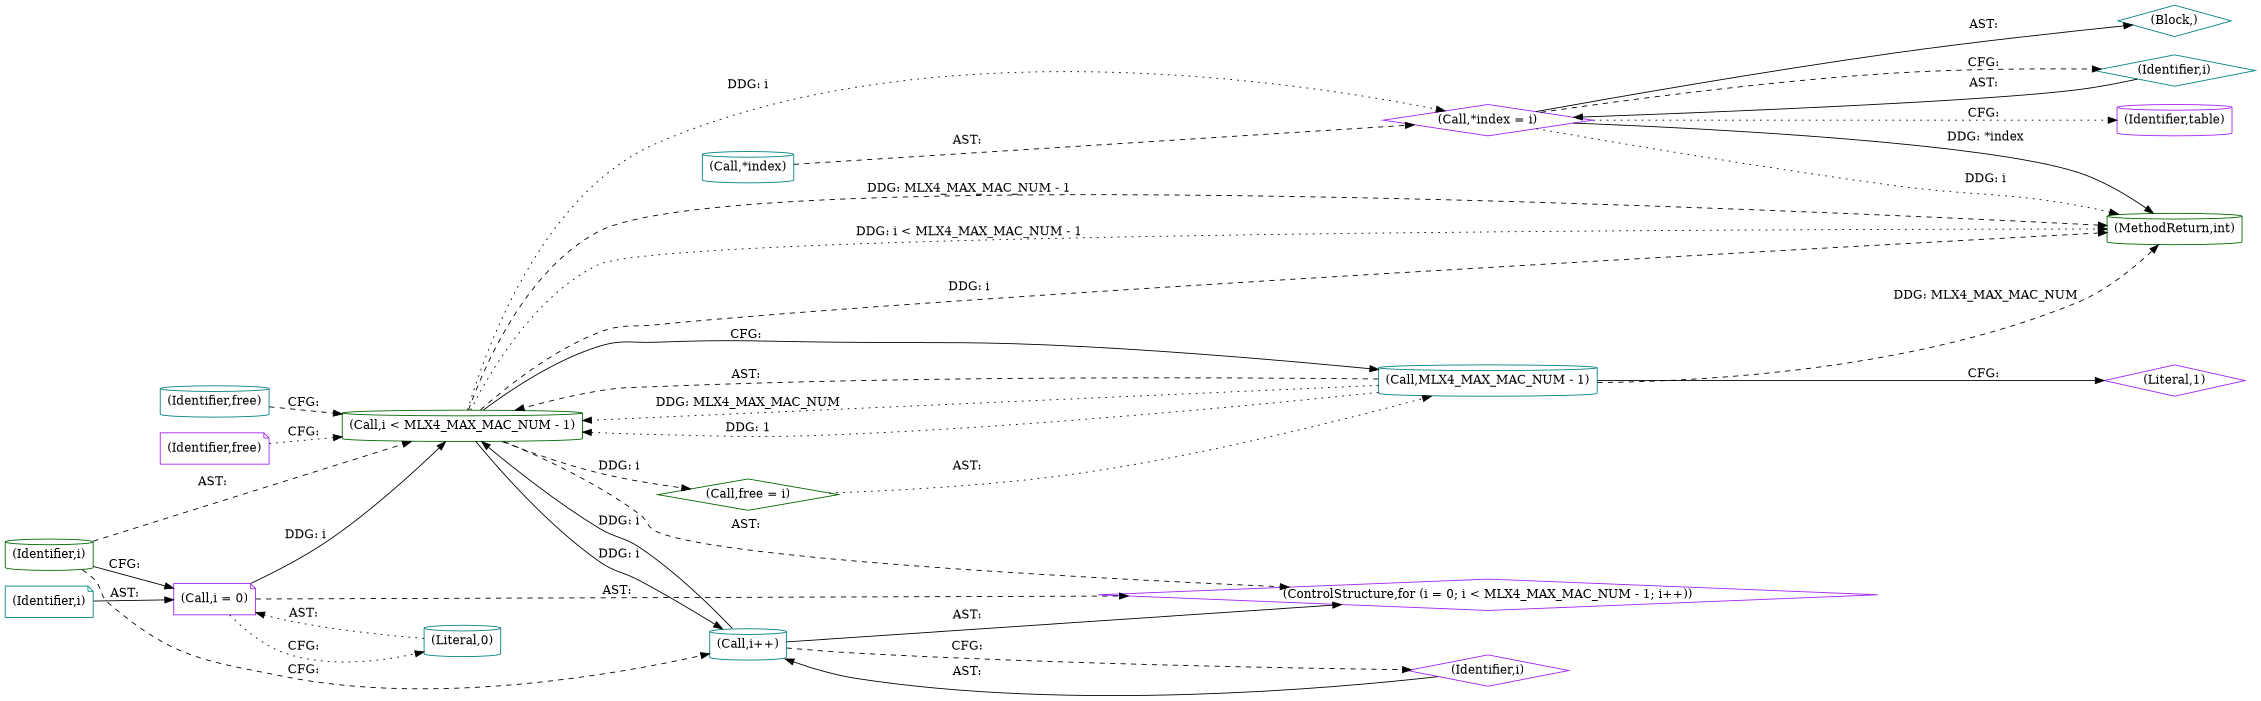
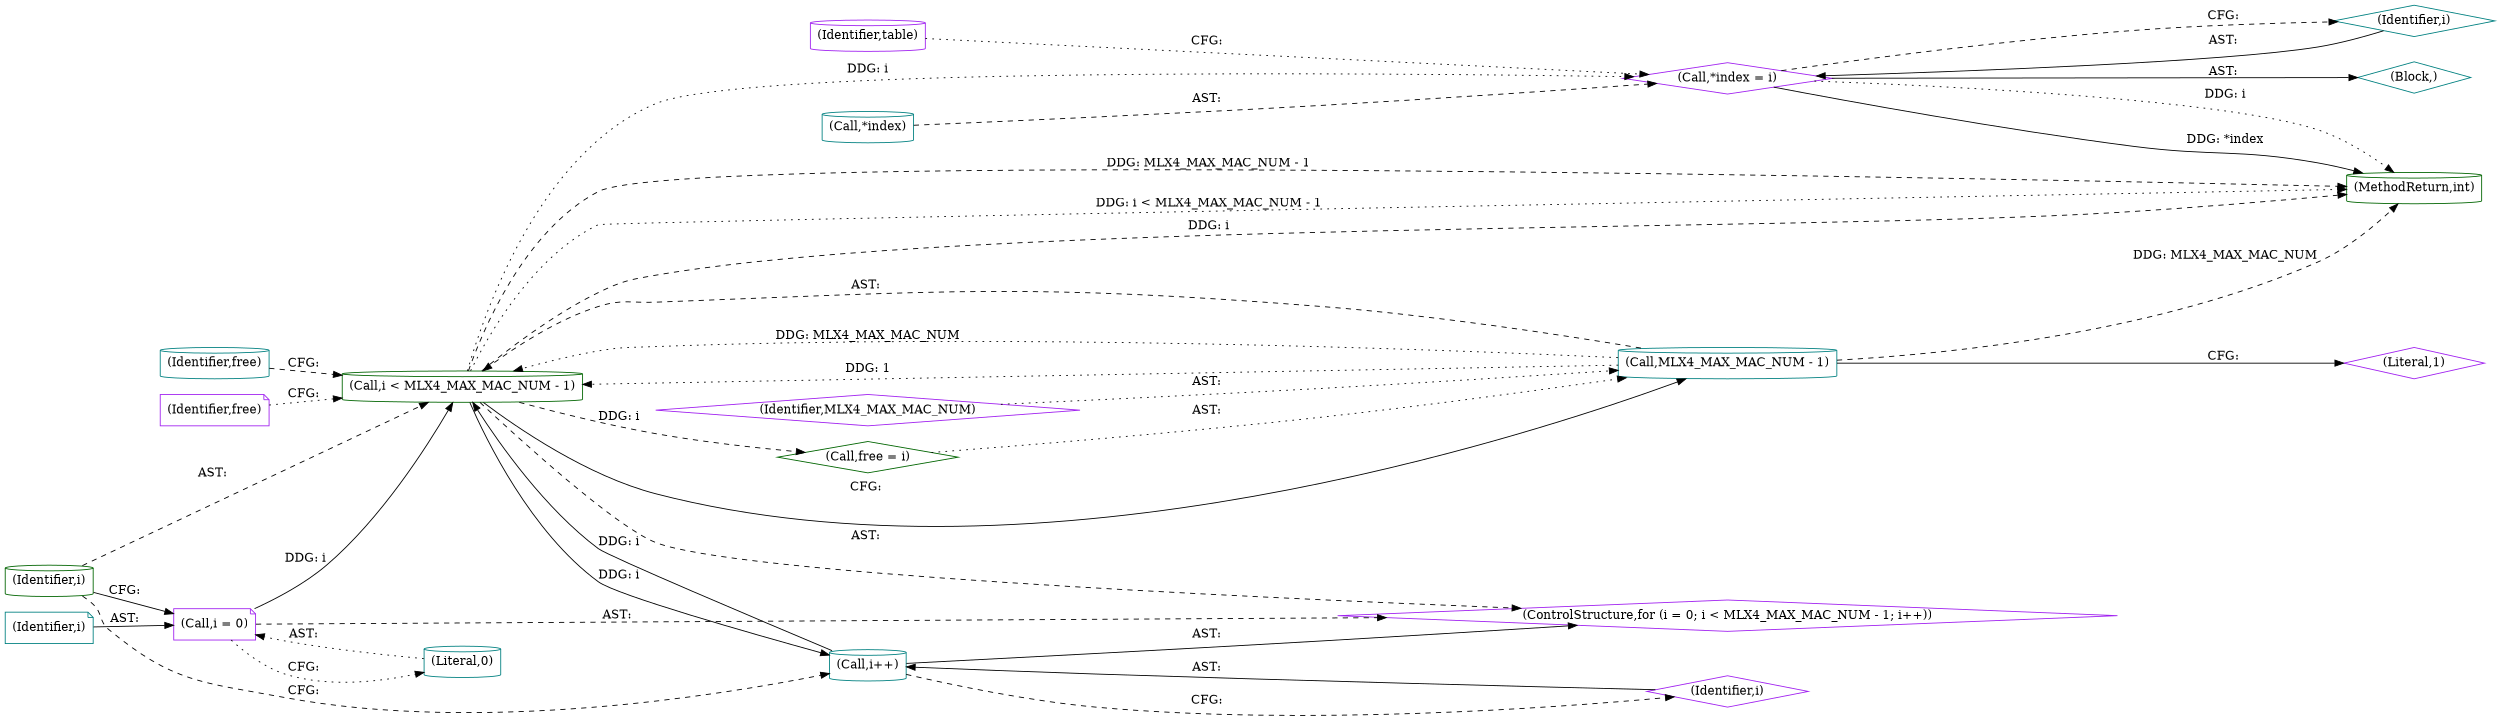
edge "(Call,*index = i)" -> "(Identifier,table)": reversed
node "(Identifier,MLX4_MAX_MAC_NUM)": added
